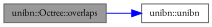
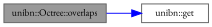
node "unibn::unibn": label "unibn::unibn" -> "unibn::get"
